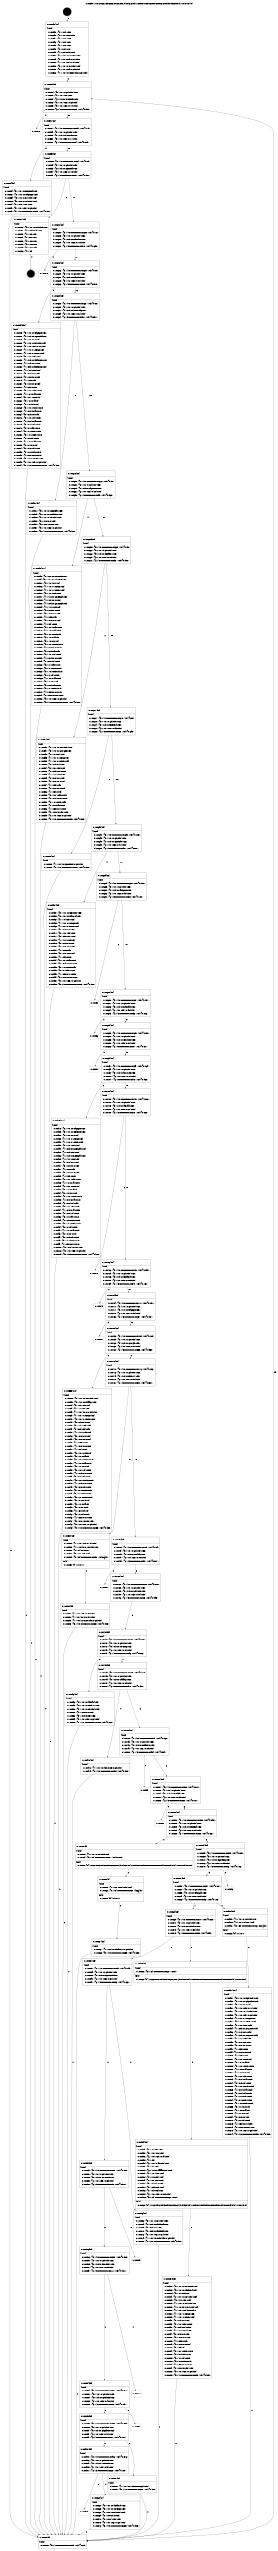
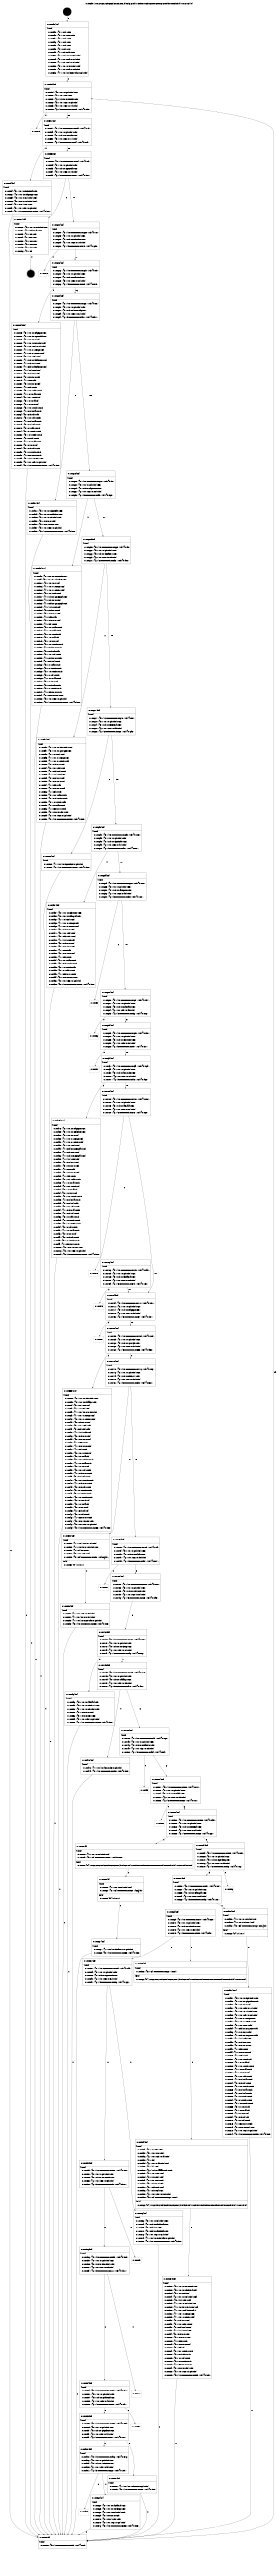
edge "0x40170d [25]" -> "0x401726 [25]": now "0x40170d [25]" -> "0x40173f [25]"
edge "0x401852 [25]" -> "0x40186b [25]": removed, label "4"
